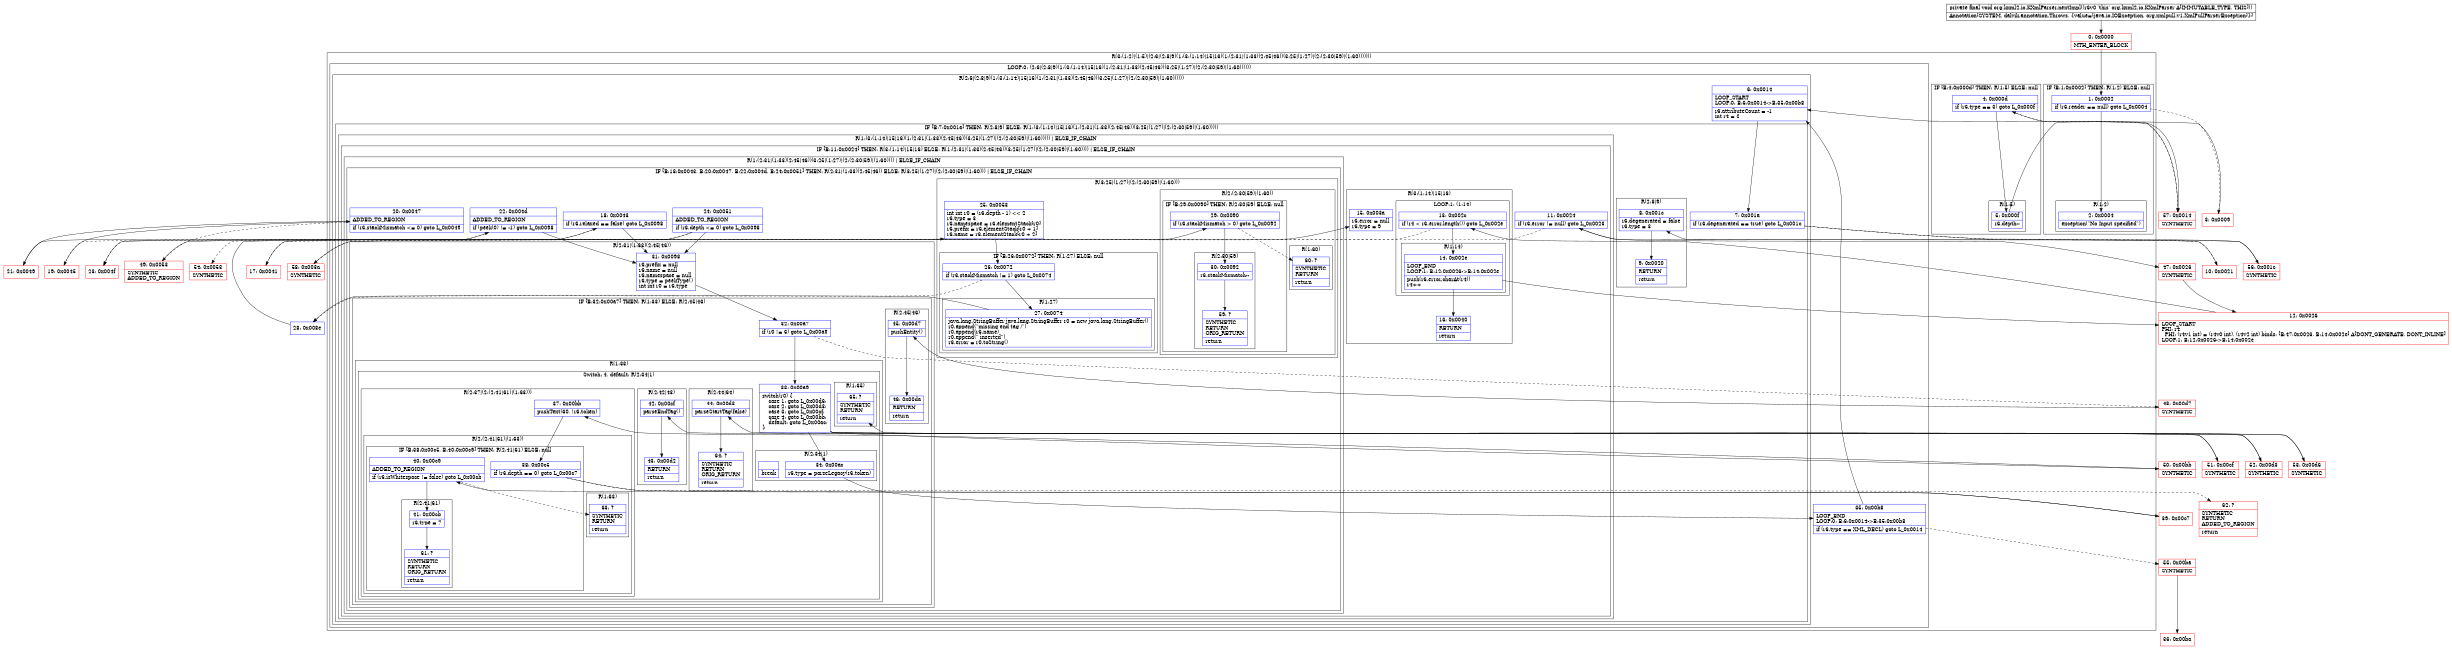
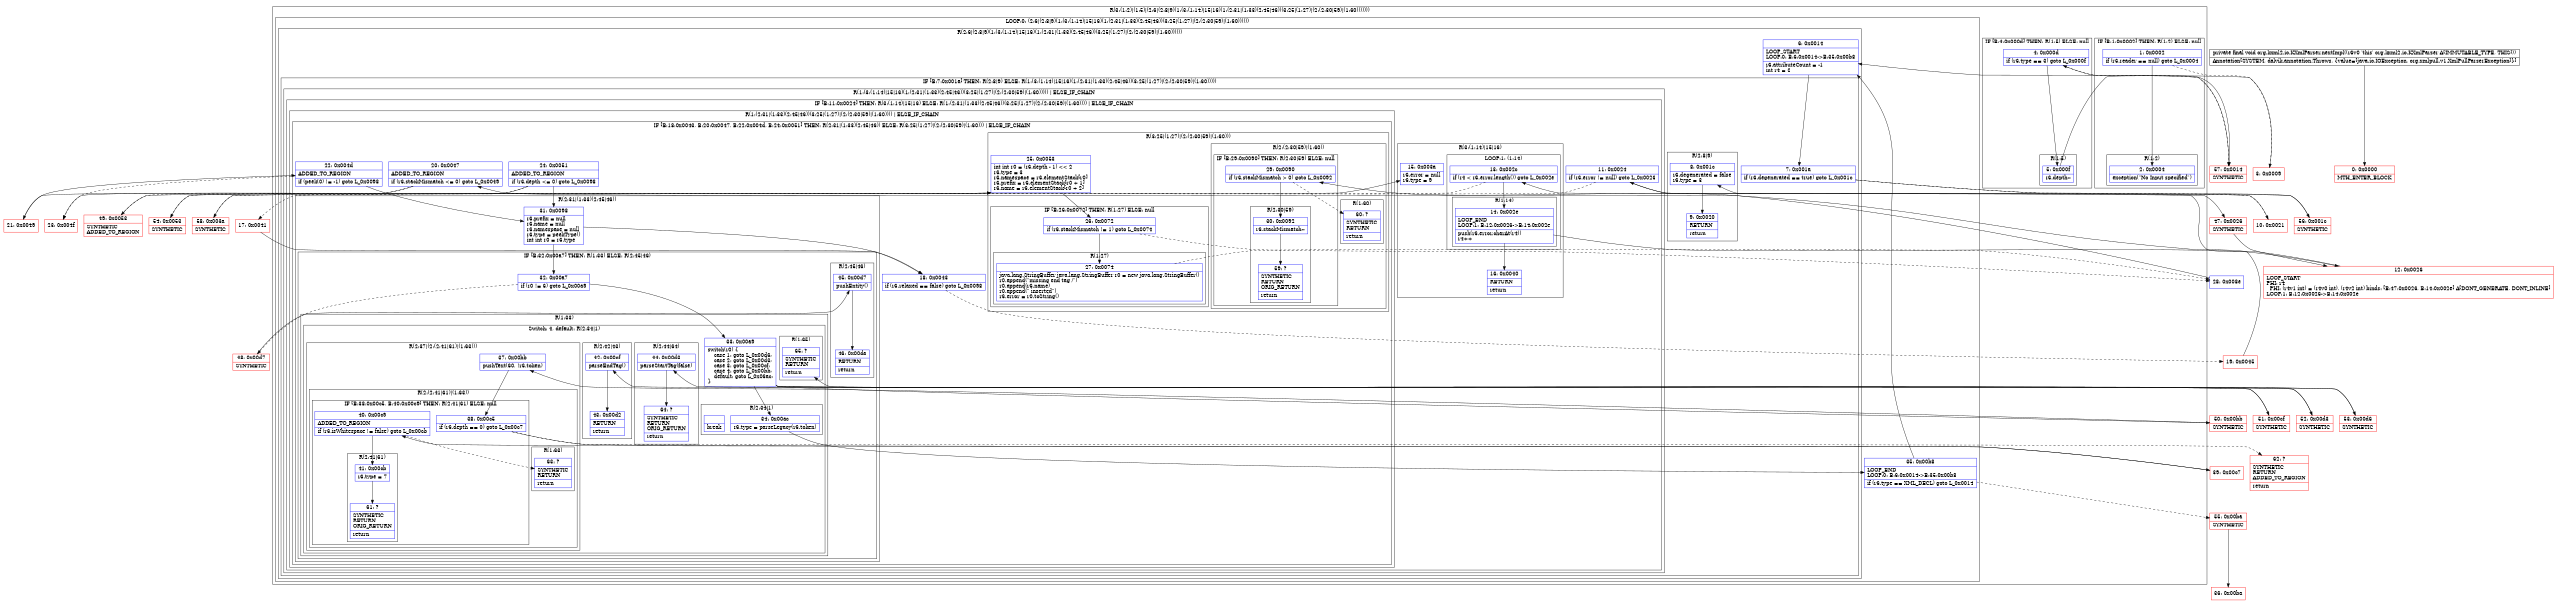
edge "0: 0x0000" -> "1: 0x0002": removed
edge "54: 0x0053" -> "25: 0x0053": added
edge "18: 0x0043" -> "31: 0x0098": reversed
edge "27: 0x0074" -> "28: 0x008e": style solid -> dashed
node "33: 0x00a9": text "default: goto L_0x00ac;" -> "default: goto L_0x06ac;"
